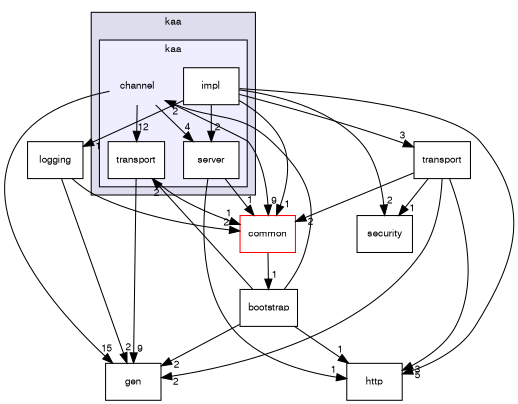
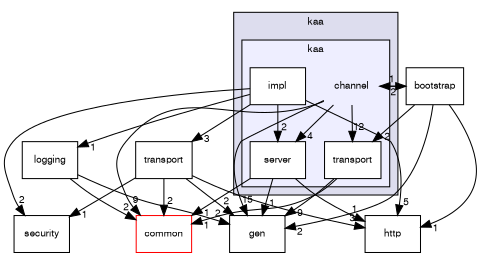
edge "impl" -> "common": removed
edge "server" -> "gen": added
edge "common" -> "bootstrap": now "channel" -> "bootstrap"
